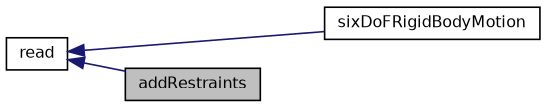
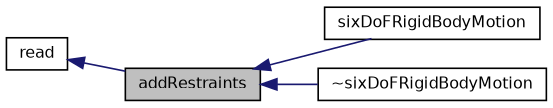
edge "sixDoFRigidBodyMotion" -> "read": now "sixDoFRigidBodyMotion" -> "addRestraints"
node "~sixDoFRigidBodyMotion": added
